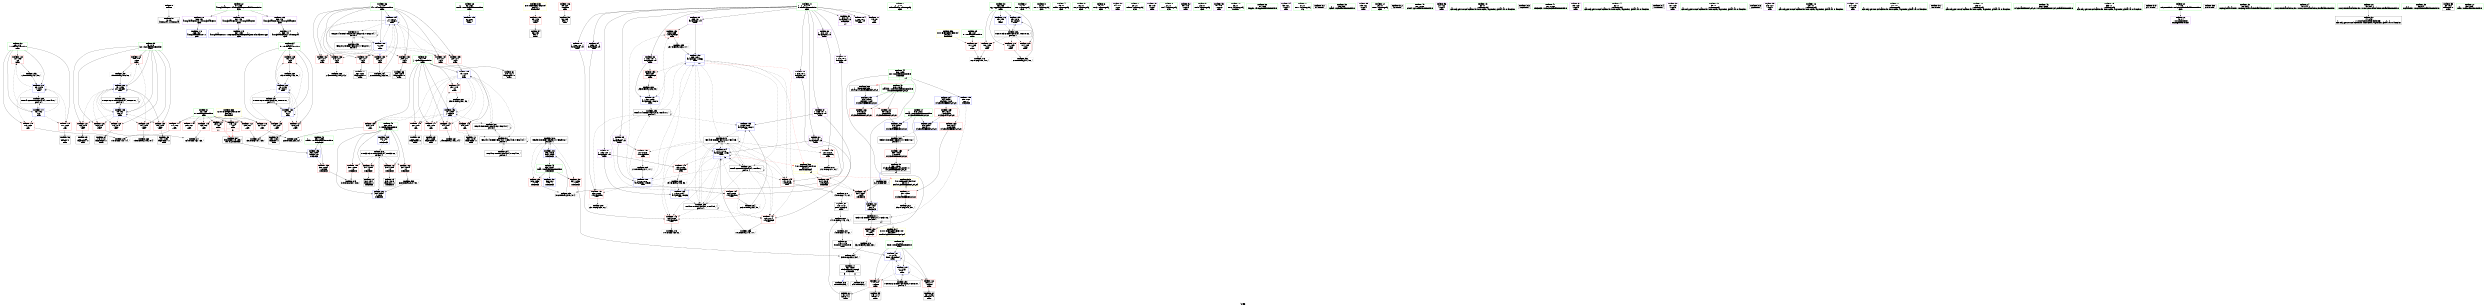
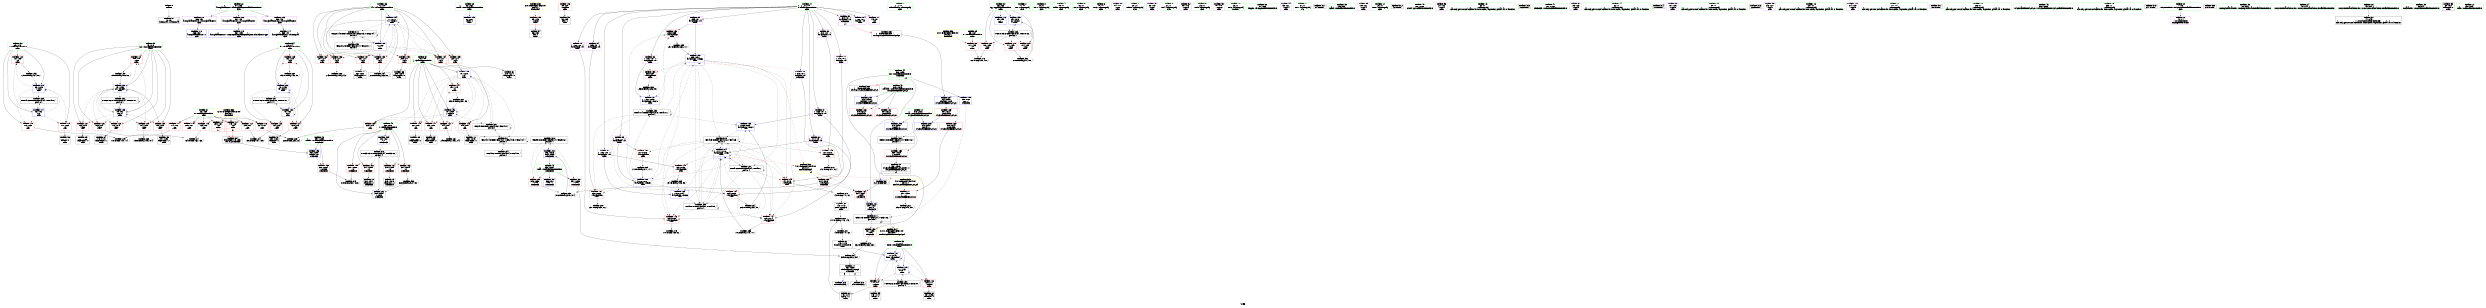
node "NodeID: 383": added
node "NodeID: 169": text "_ZSt3global_S2_S2_" -> "_ZSt3maxIiERKT_S2_S2_"
edge "NodeID: 171" -> "NodeID: 323": reversed
